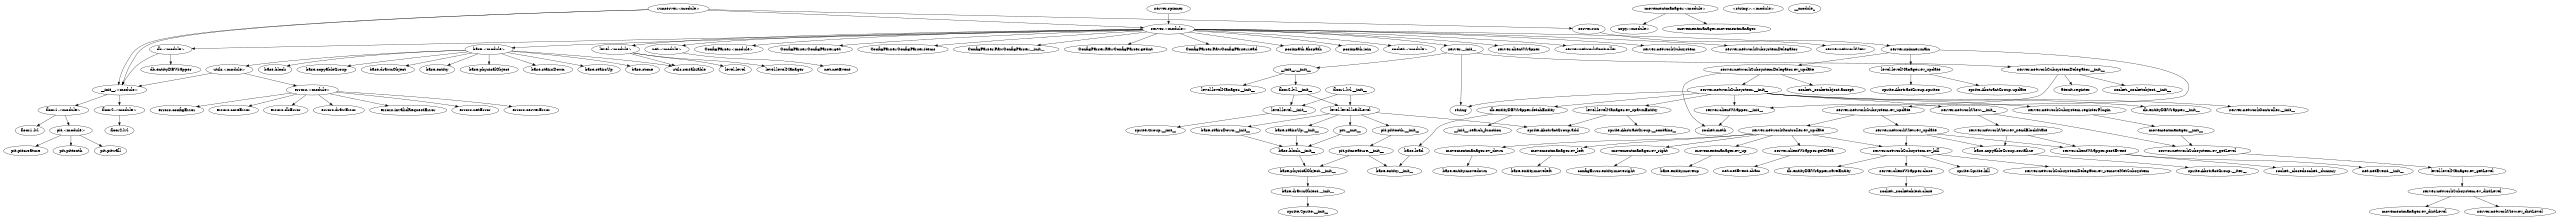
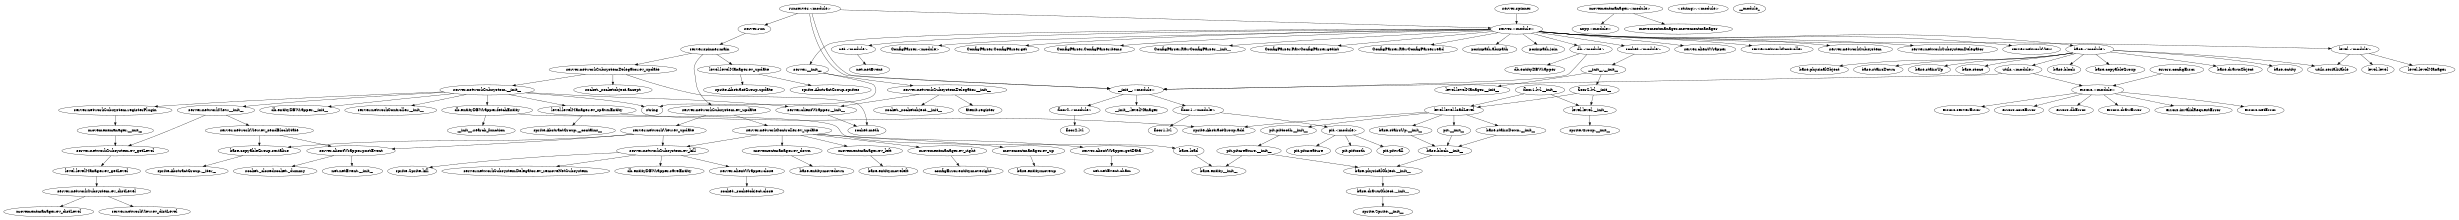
edge "server.__init__" -> "__init__.__init__": now "socket.<module>" -> "__init__.__init__"
edge "errors.<module>" -> "errors.configError": reversed
node "__init__.levelManager": added
